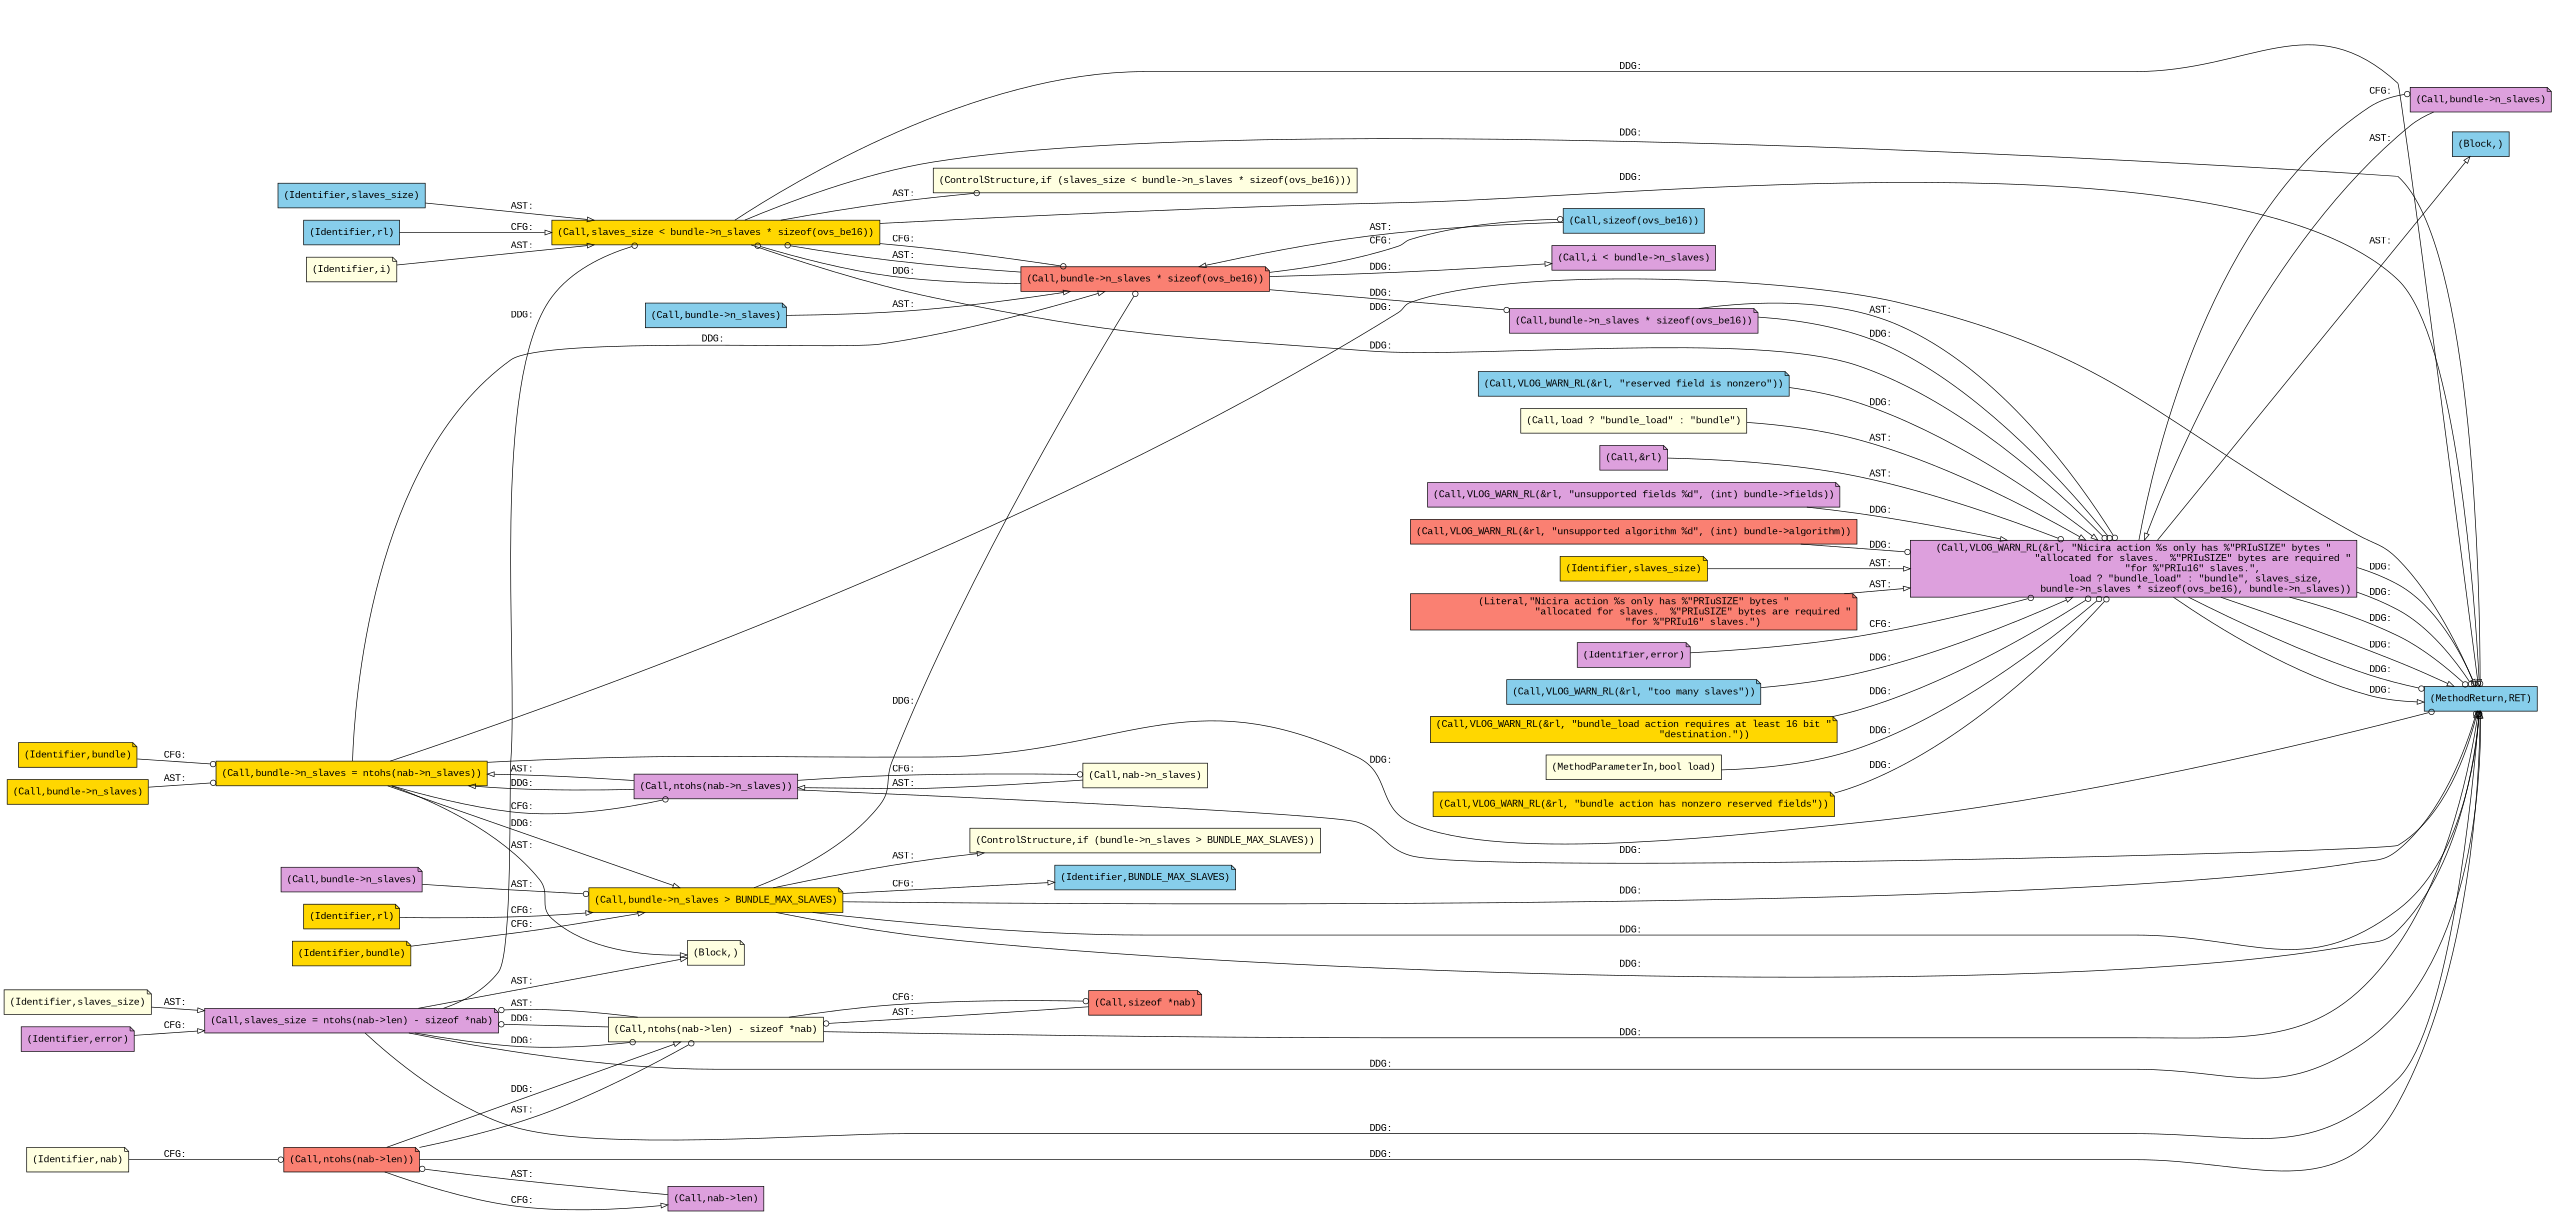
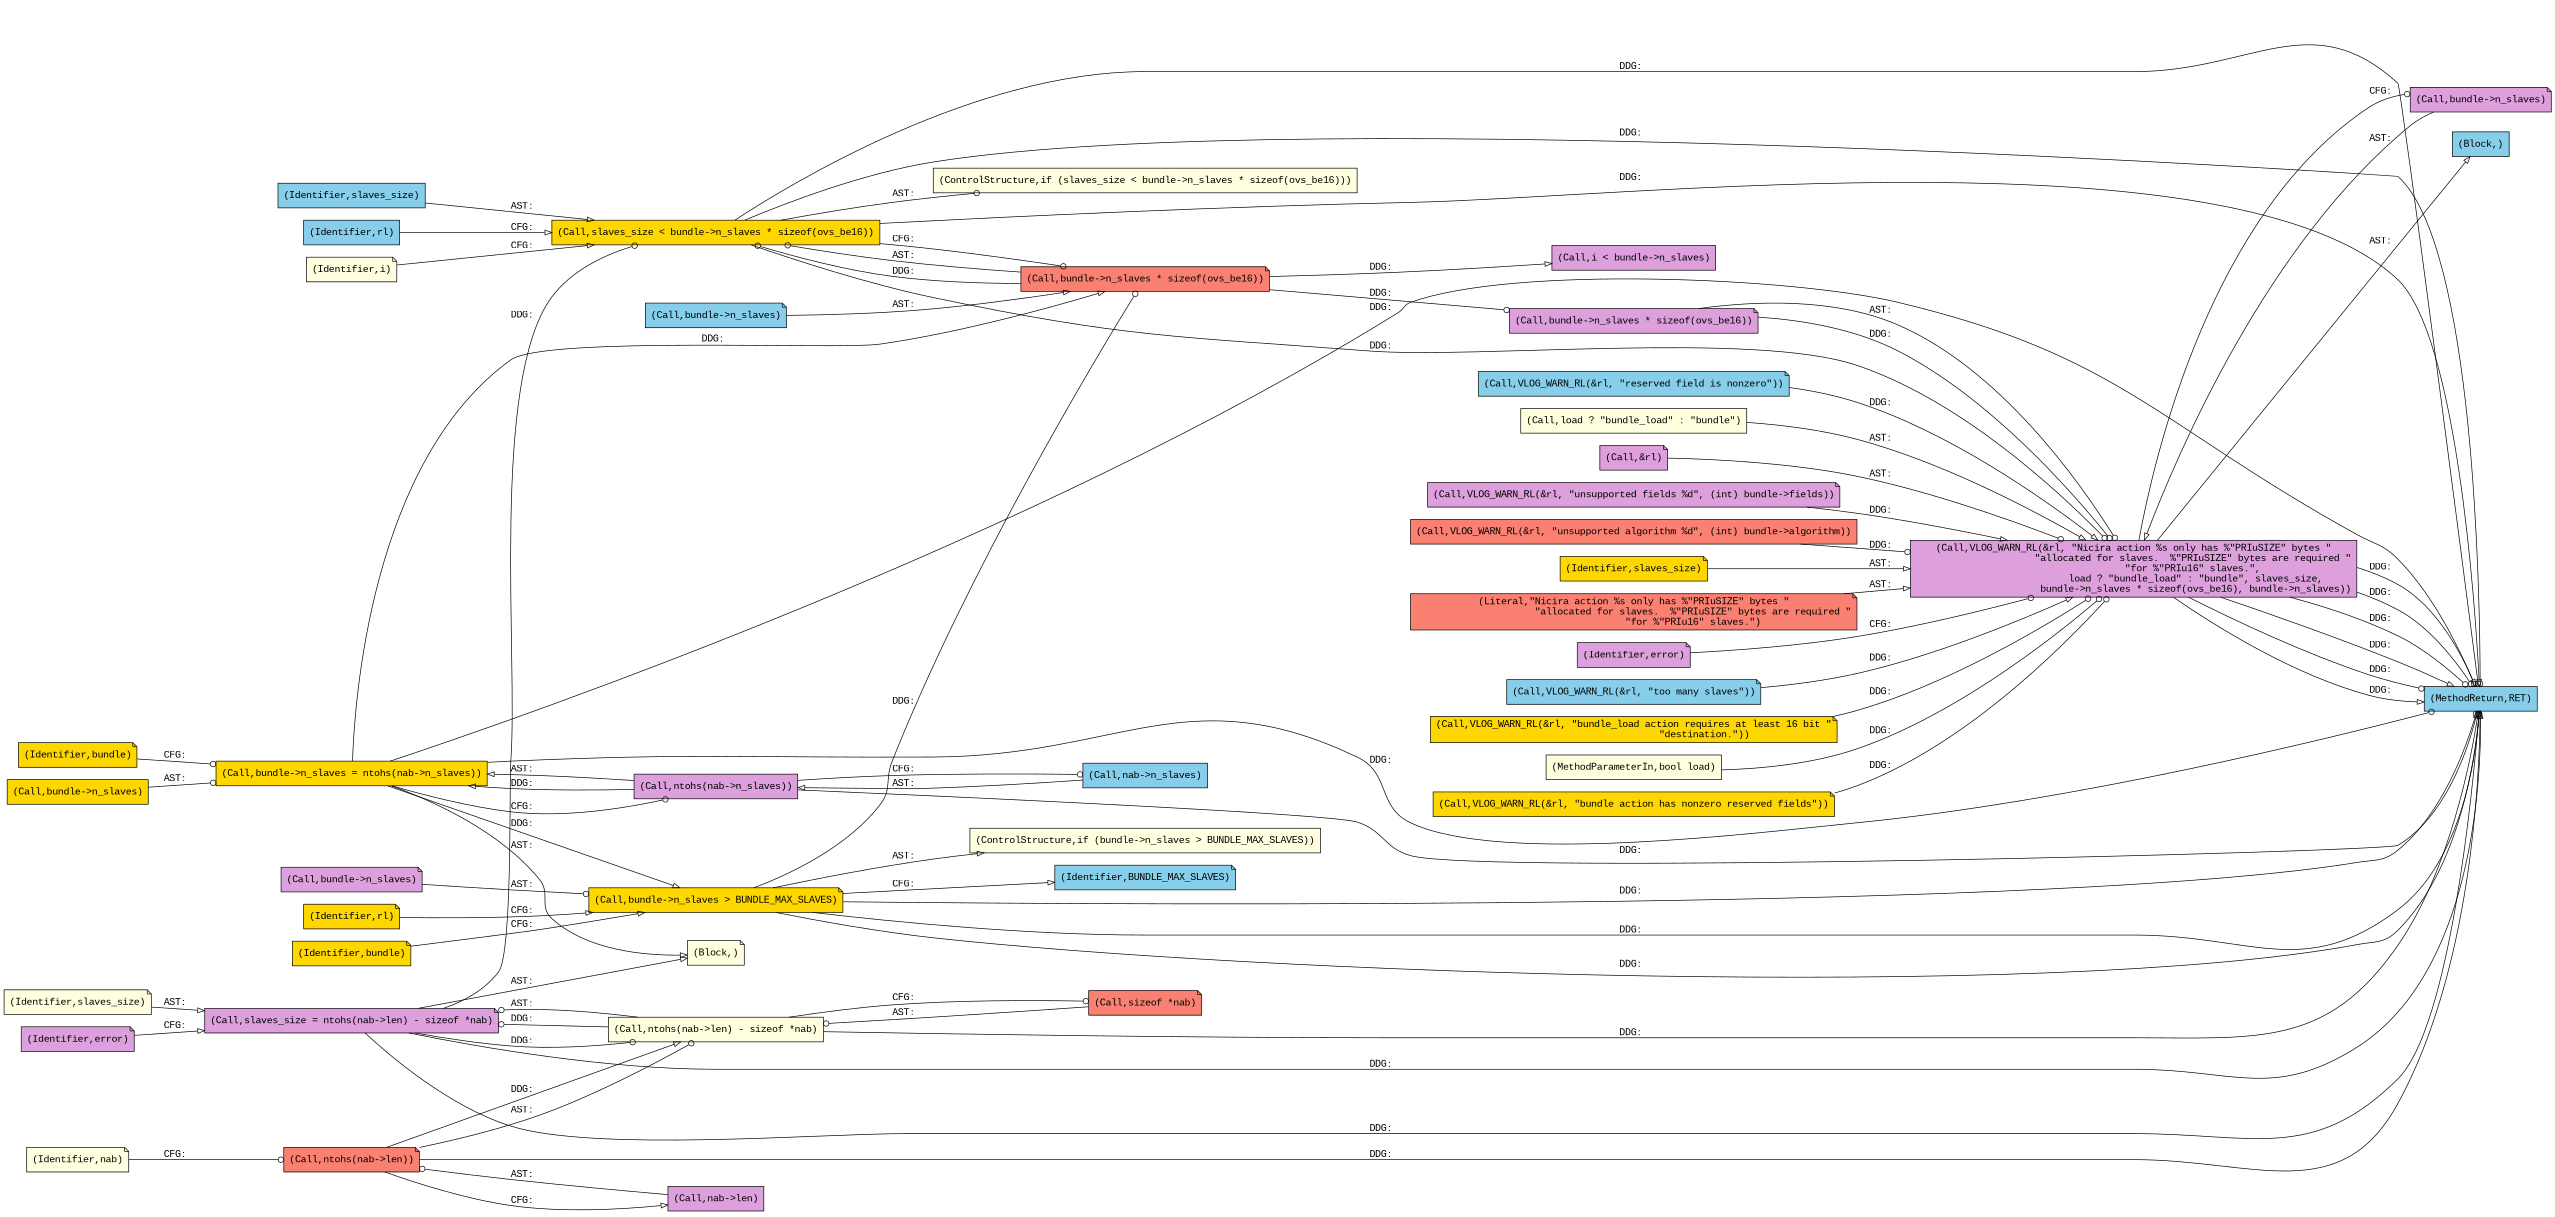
node "(Call,sizeof(ovs_be16))": removed
edge "(Identifier,i)" -> "(Call,slaves_size < bundle->n_slaves * sizeof(ovs_be16))": label "AST: " -> "CFG: "
node "(Call,nab->n_slaves)": fillcolor lightyellow -> skyblue
